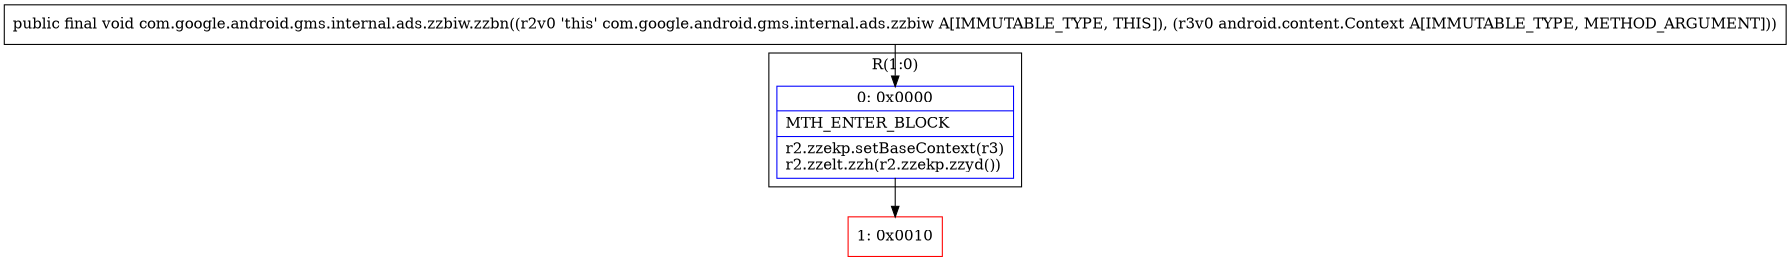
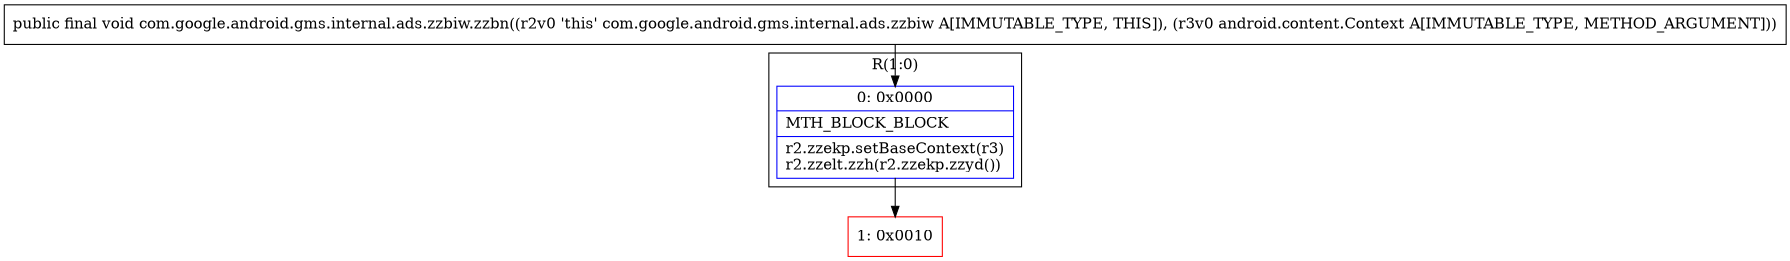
node "0: 0x0000": text "MTH_ENTER_BLOCK" -> "MTH_BLOCK_BLOCK"
